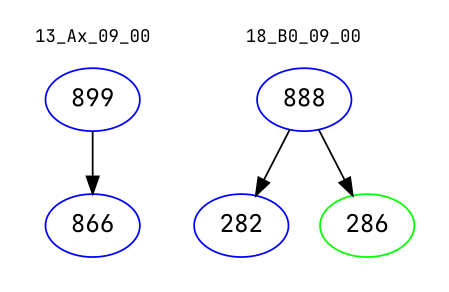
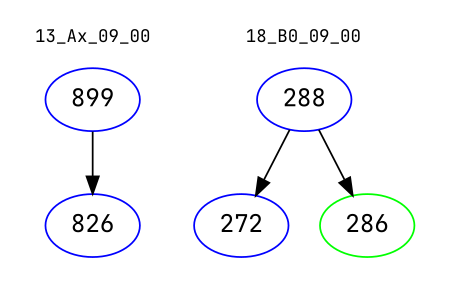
node "888": label "888" -> "288"
node "866": label "866" -> "826"
node "282": label "282" -> "272"
